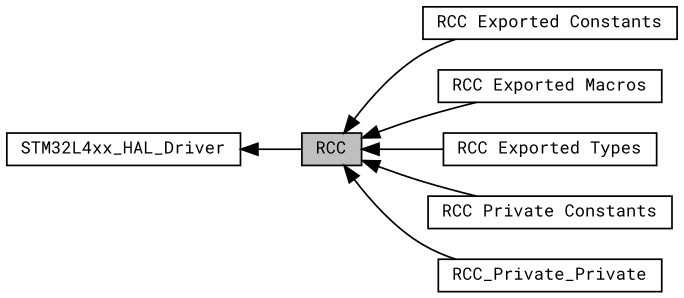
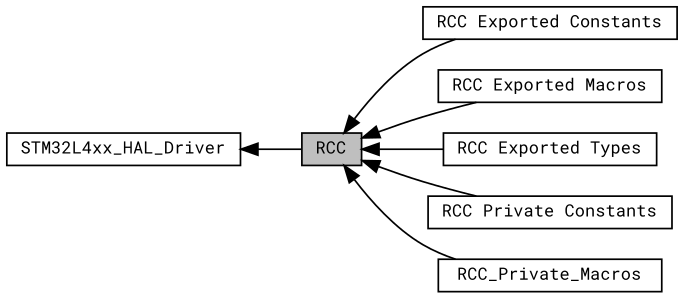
node "RCC_Private_Private": label "RCC_Private_Private" -> "RCC_Private_Macros"
